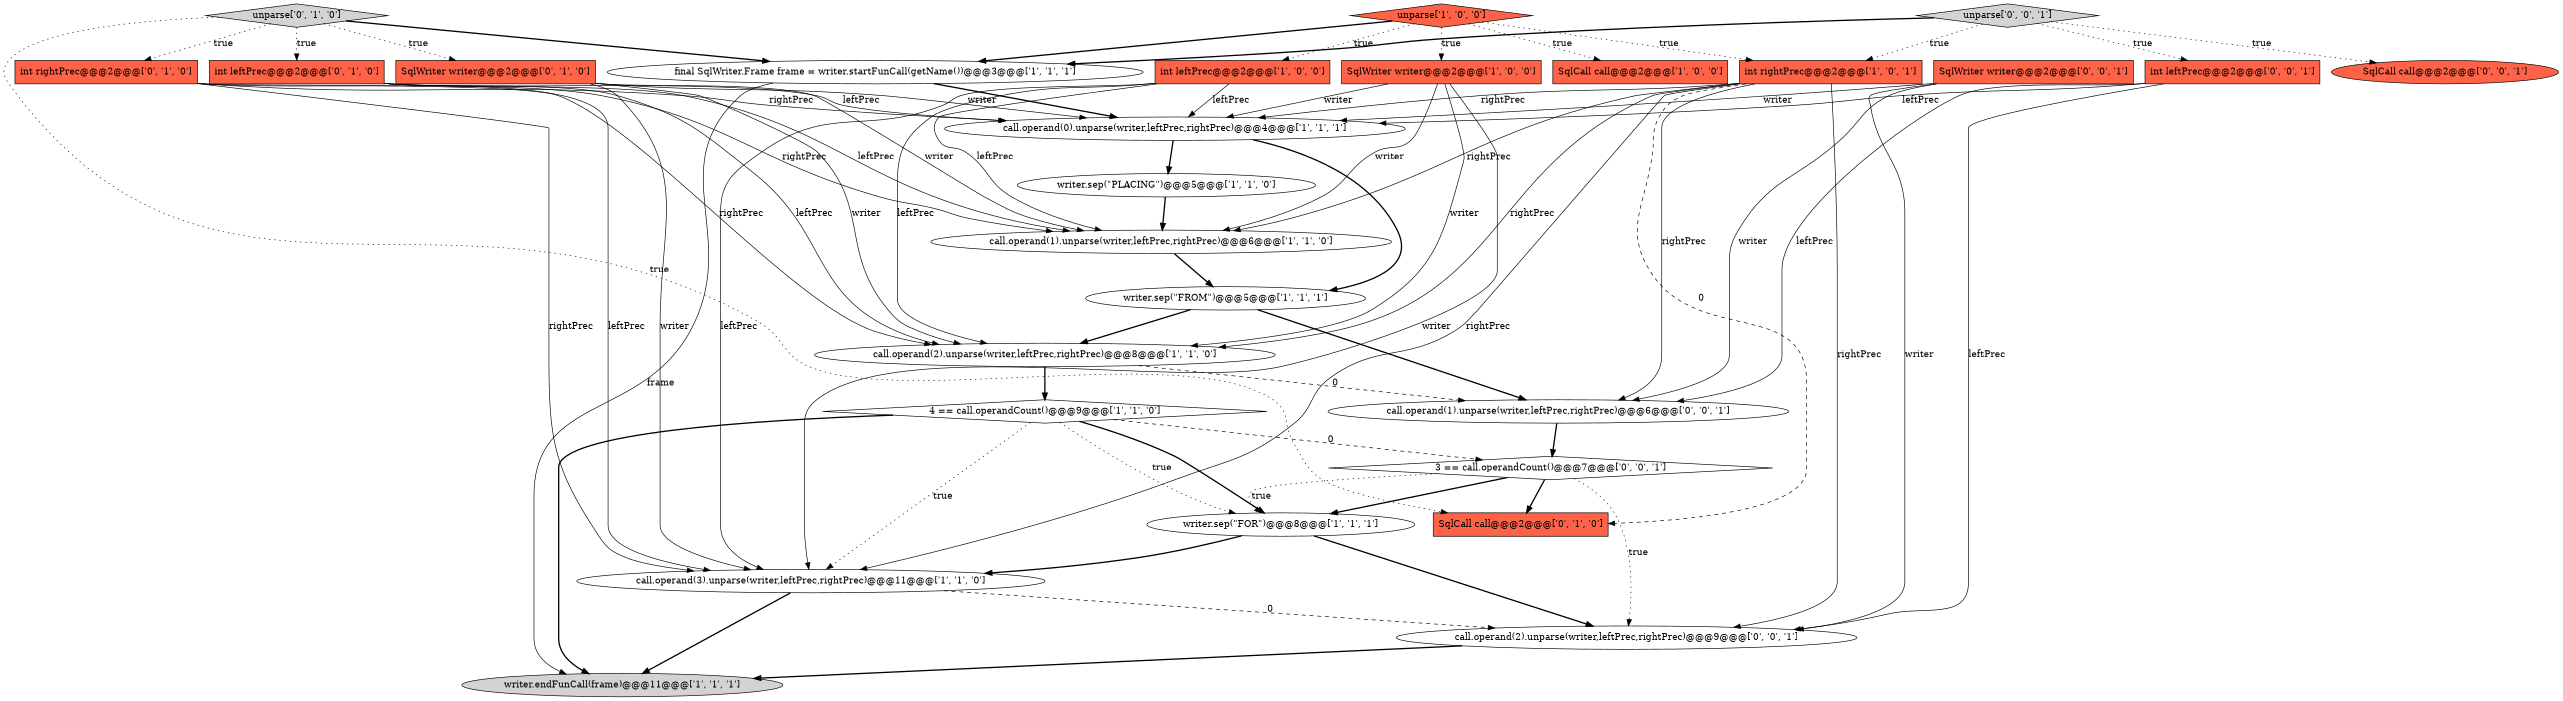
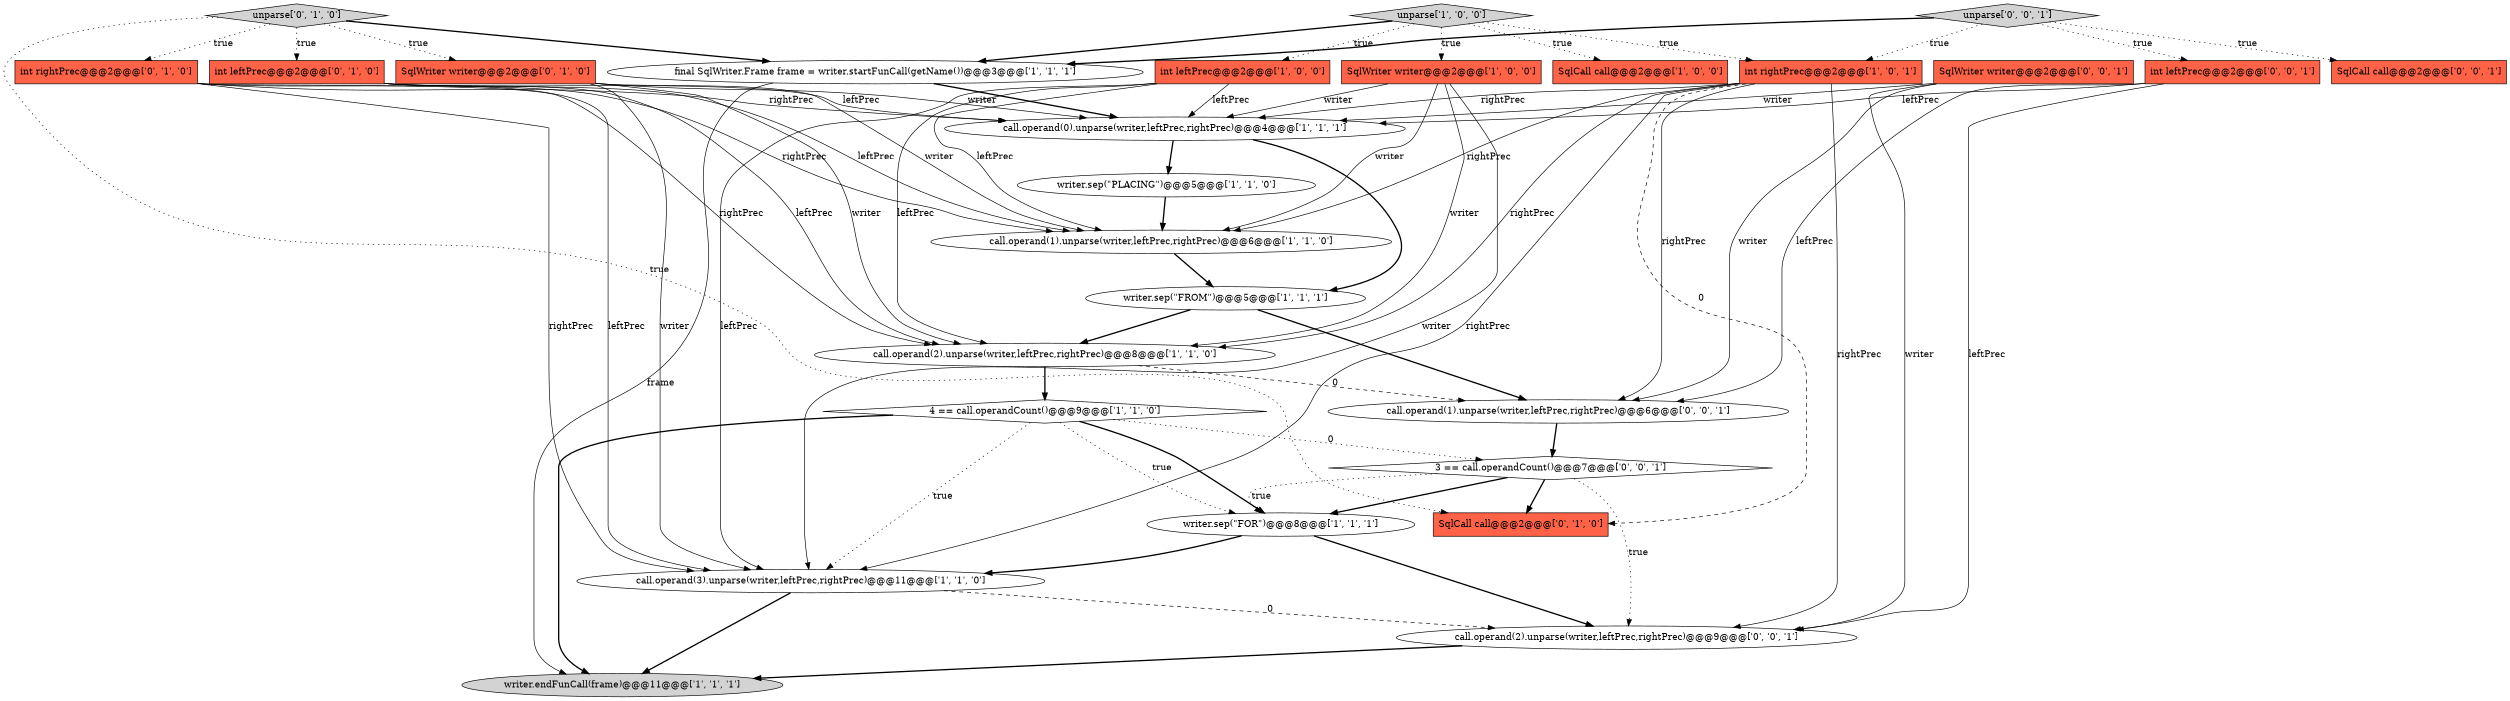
node "unparse['1', '0', '0']": fillcolor tomato -> lightgray
node "SqlCall call@@@2@@@['0', '0', '1']": shape ellipse -> box
edge "4 == call.operandCount()@@@9@@@['1', '1', '0']" -> "3 == call.operandCount()@@@7@@@['0', '0', '1']": style dashed -> dotted
